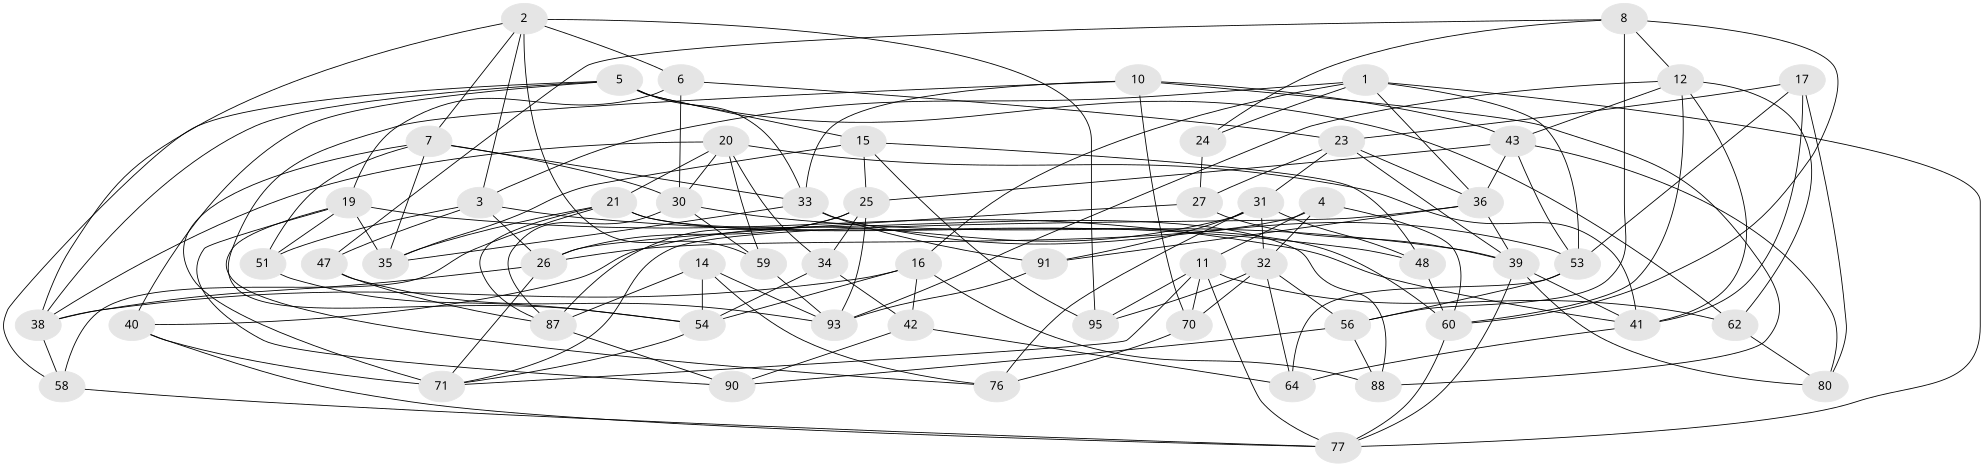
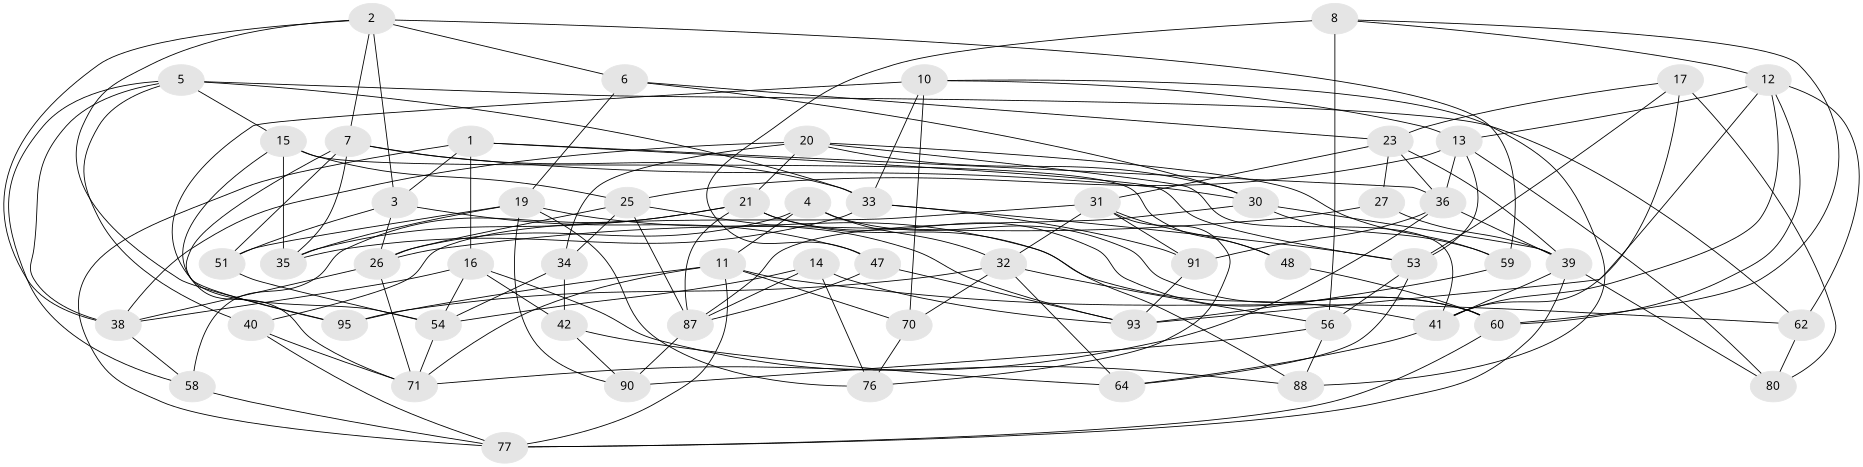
node "24": removed
node "43": label "43" -> "13"
edge "3" -- "48": removed
